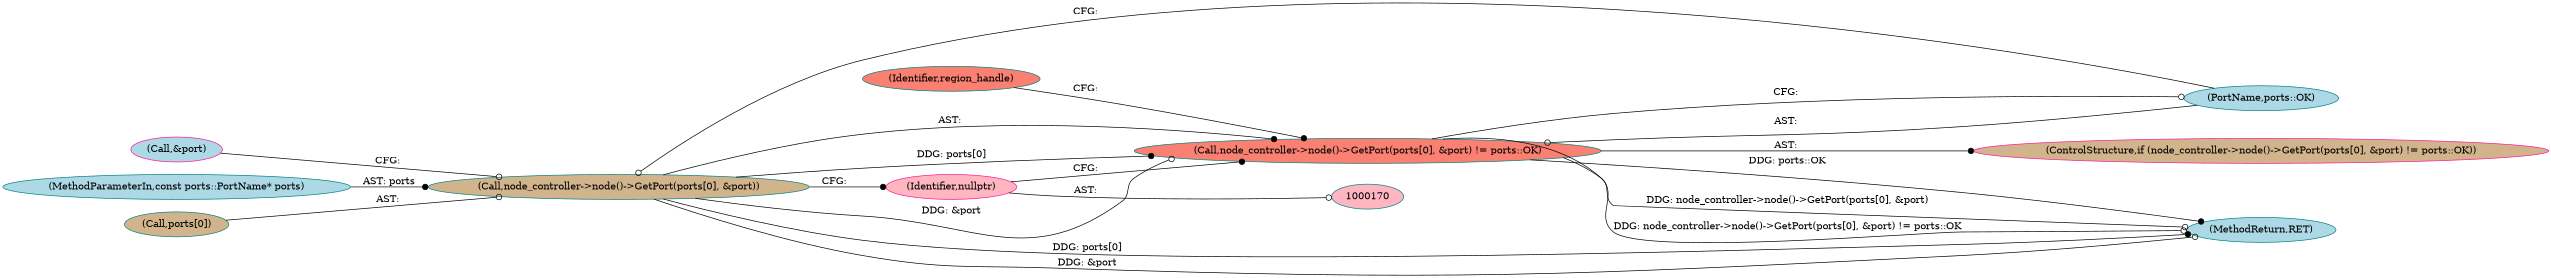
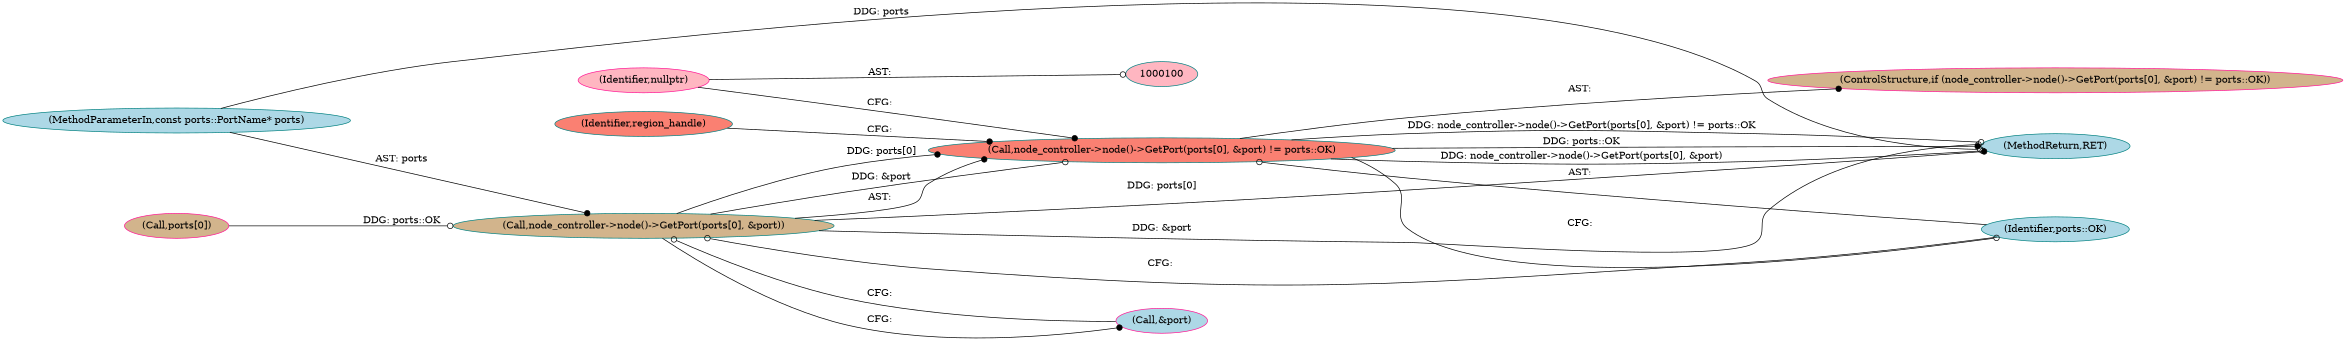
edge "(MethodParameterIn,const ports::PortName* ports)" -> "(MethodReturn,RET)": added, label "DDG: ports"
node "(PortName,ports::OK)": label "(PortName,ports::OK)" -> "(Identifier,ports::OK)"
edge "(Call,node_controller->node()->GetPort(ports[0], &port))" -> "(Identifier,nullptr)": now "(Call,node_controller->node()->GetPort(ports[0], &port))" -> "(Call,&port)"
node "1000170": label "1000170" -> "1000100"
edge "(Call,ports[0])" -> "(Call,node_controller->node()->GetPort(ports[0], &port))": label "AST: " -> "DDG: ports::OK"
node "(Call,ports[0])": color teal -> deeppink
